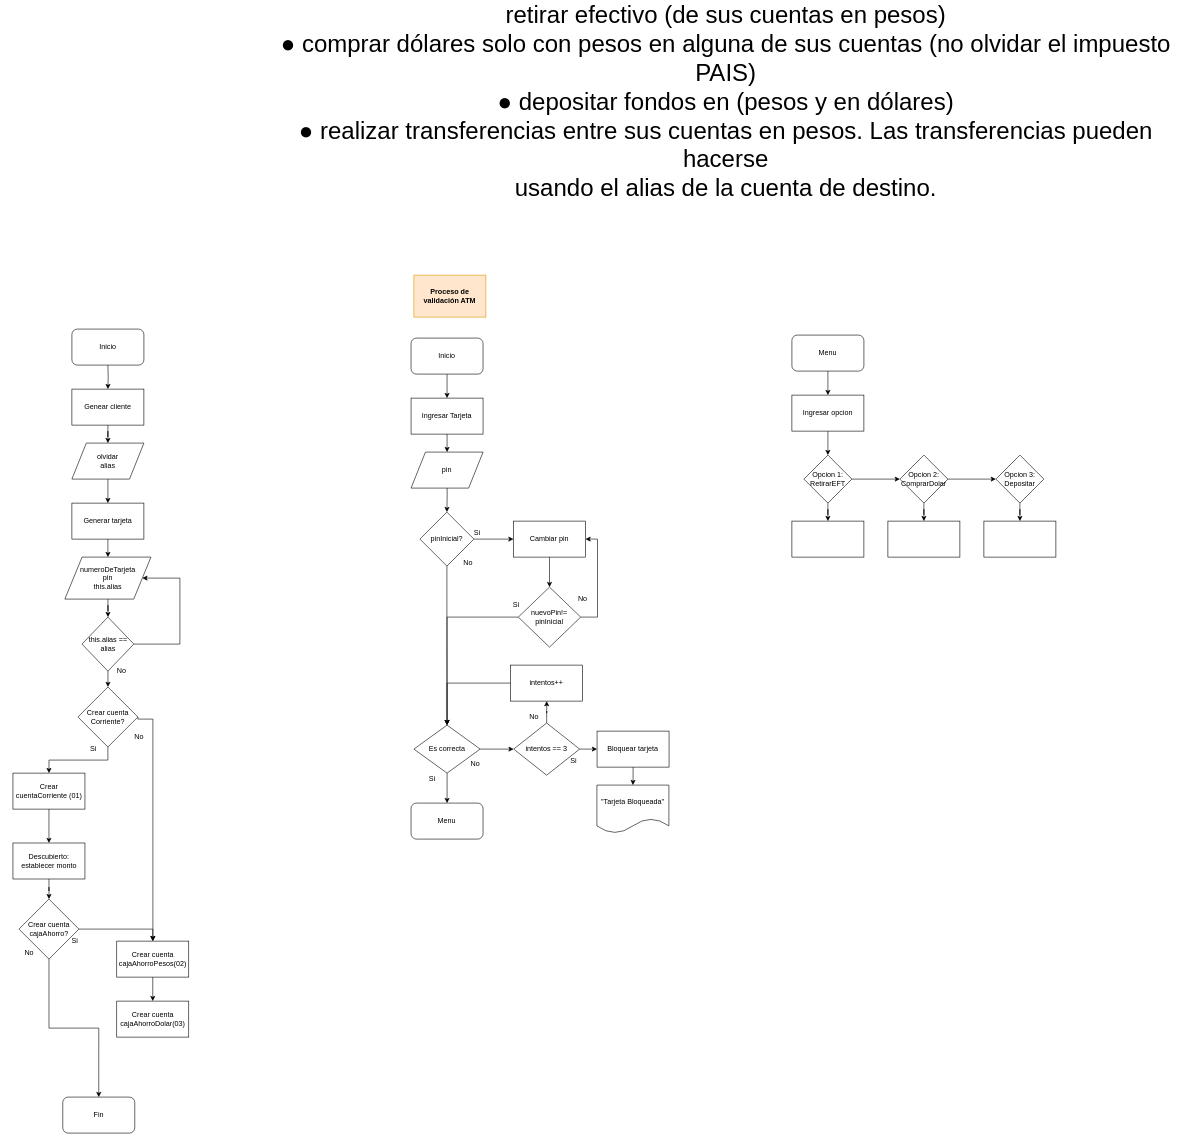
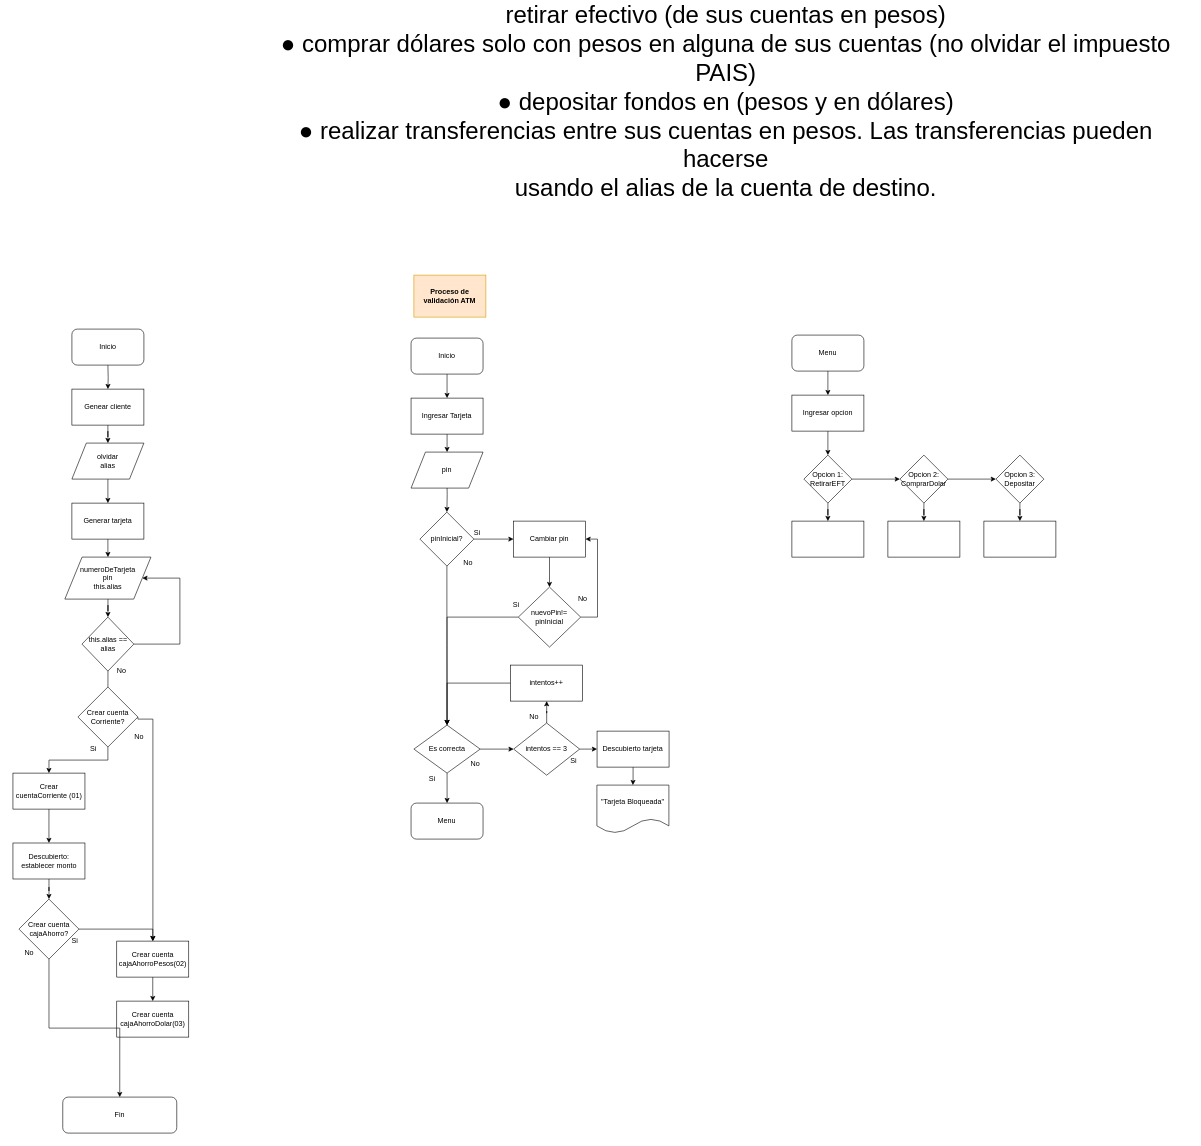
edge "this.alias == alias" -> "Crear cuenta Corriente?": arrowhead classic -> none
node "Bloquear tarjeta": label "Bloquear tarjeta" -> "Descubierto tarjeta"
node "Fin": size 72x36 -> 114x36
